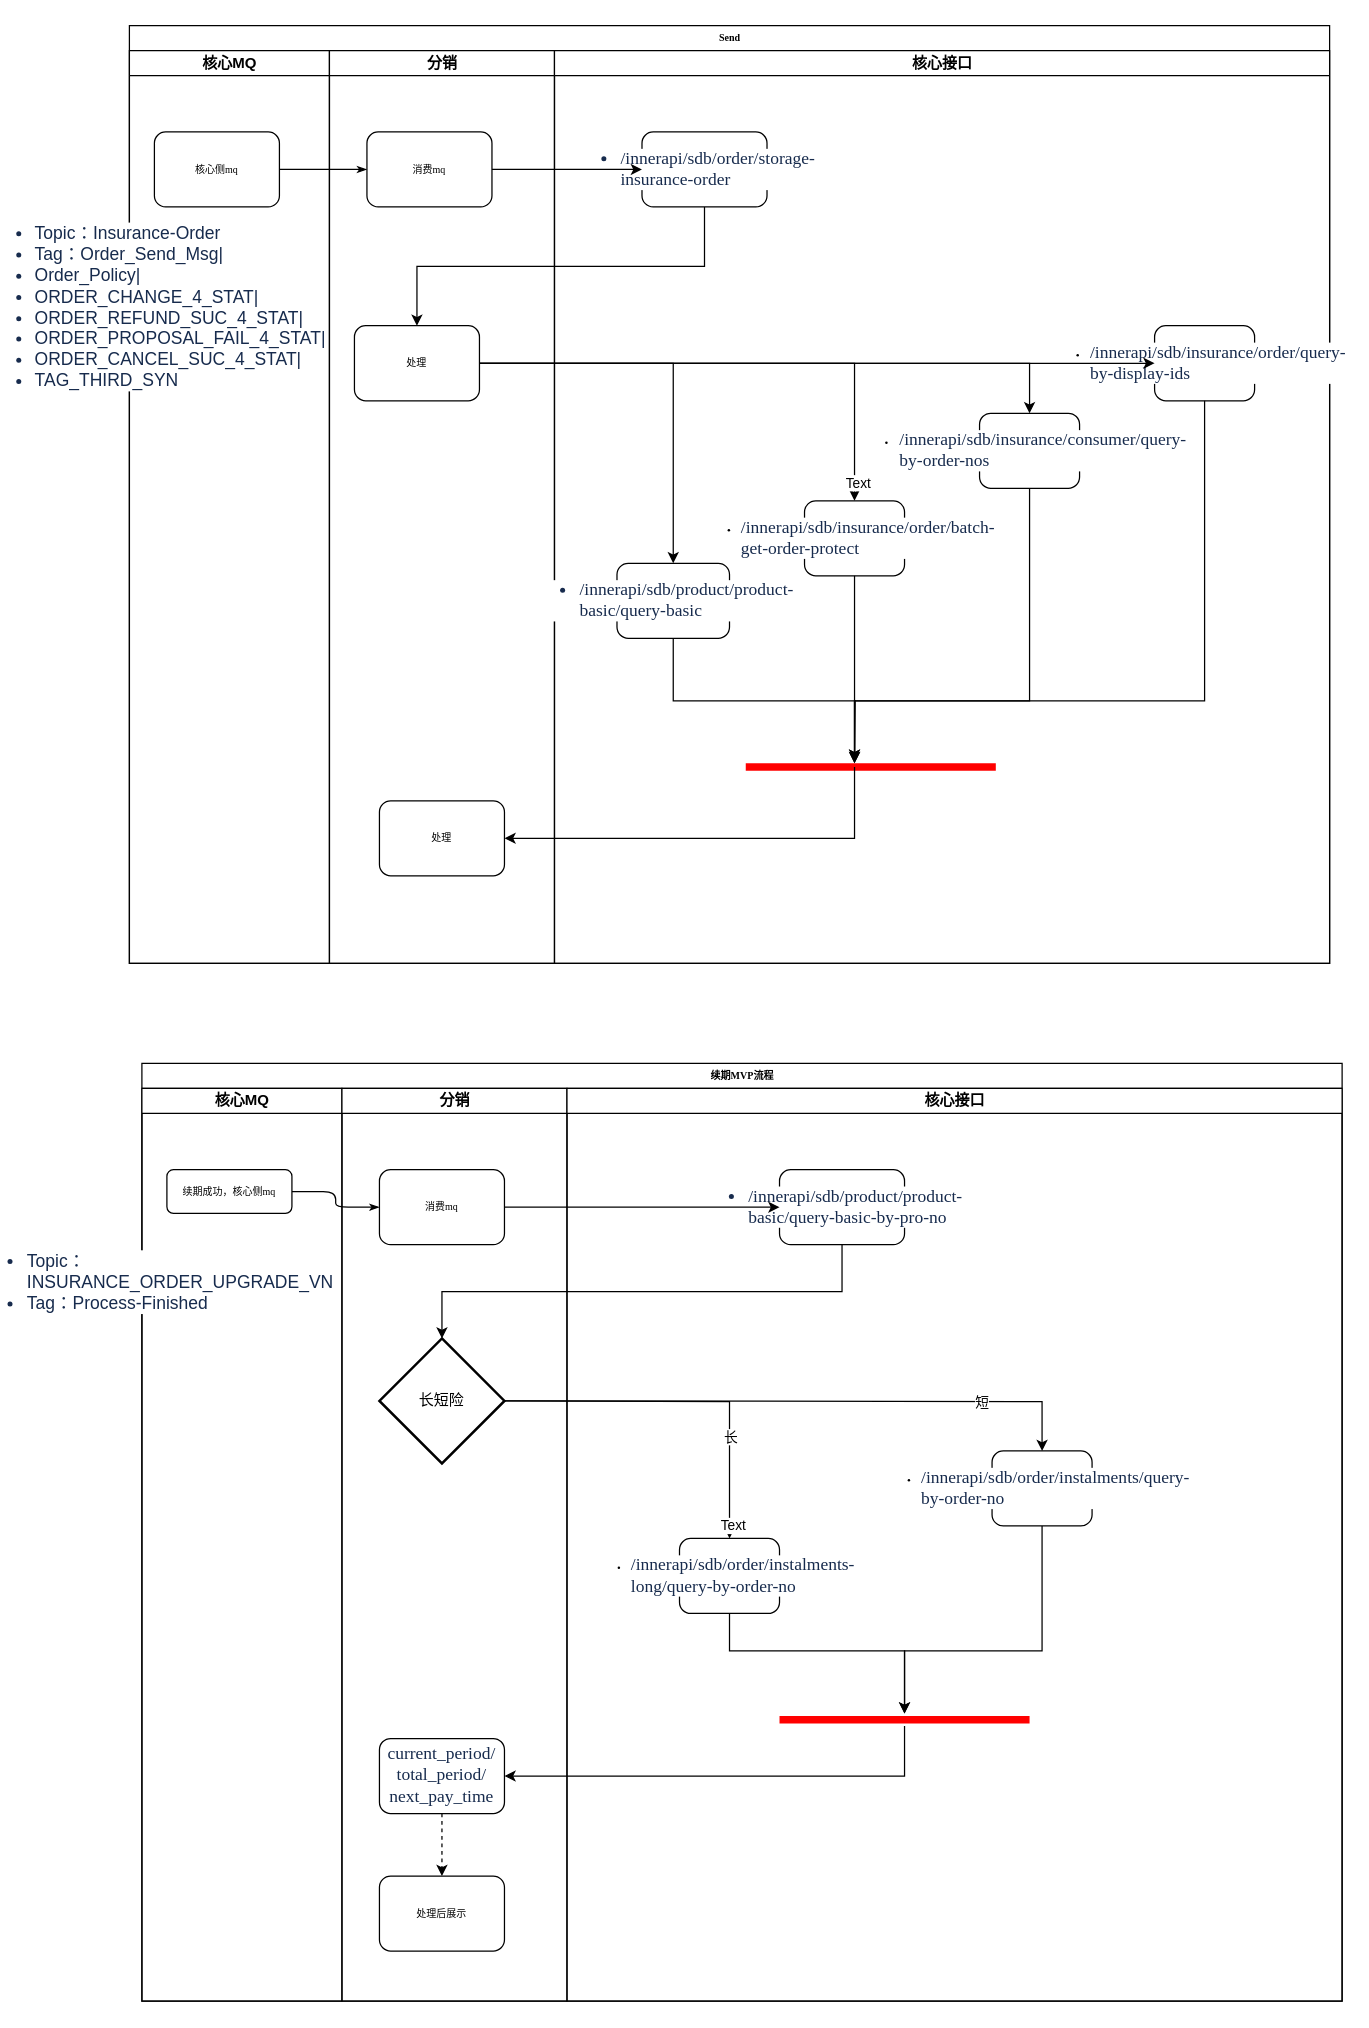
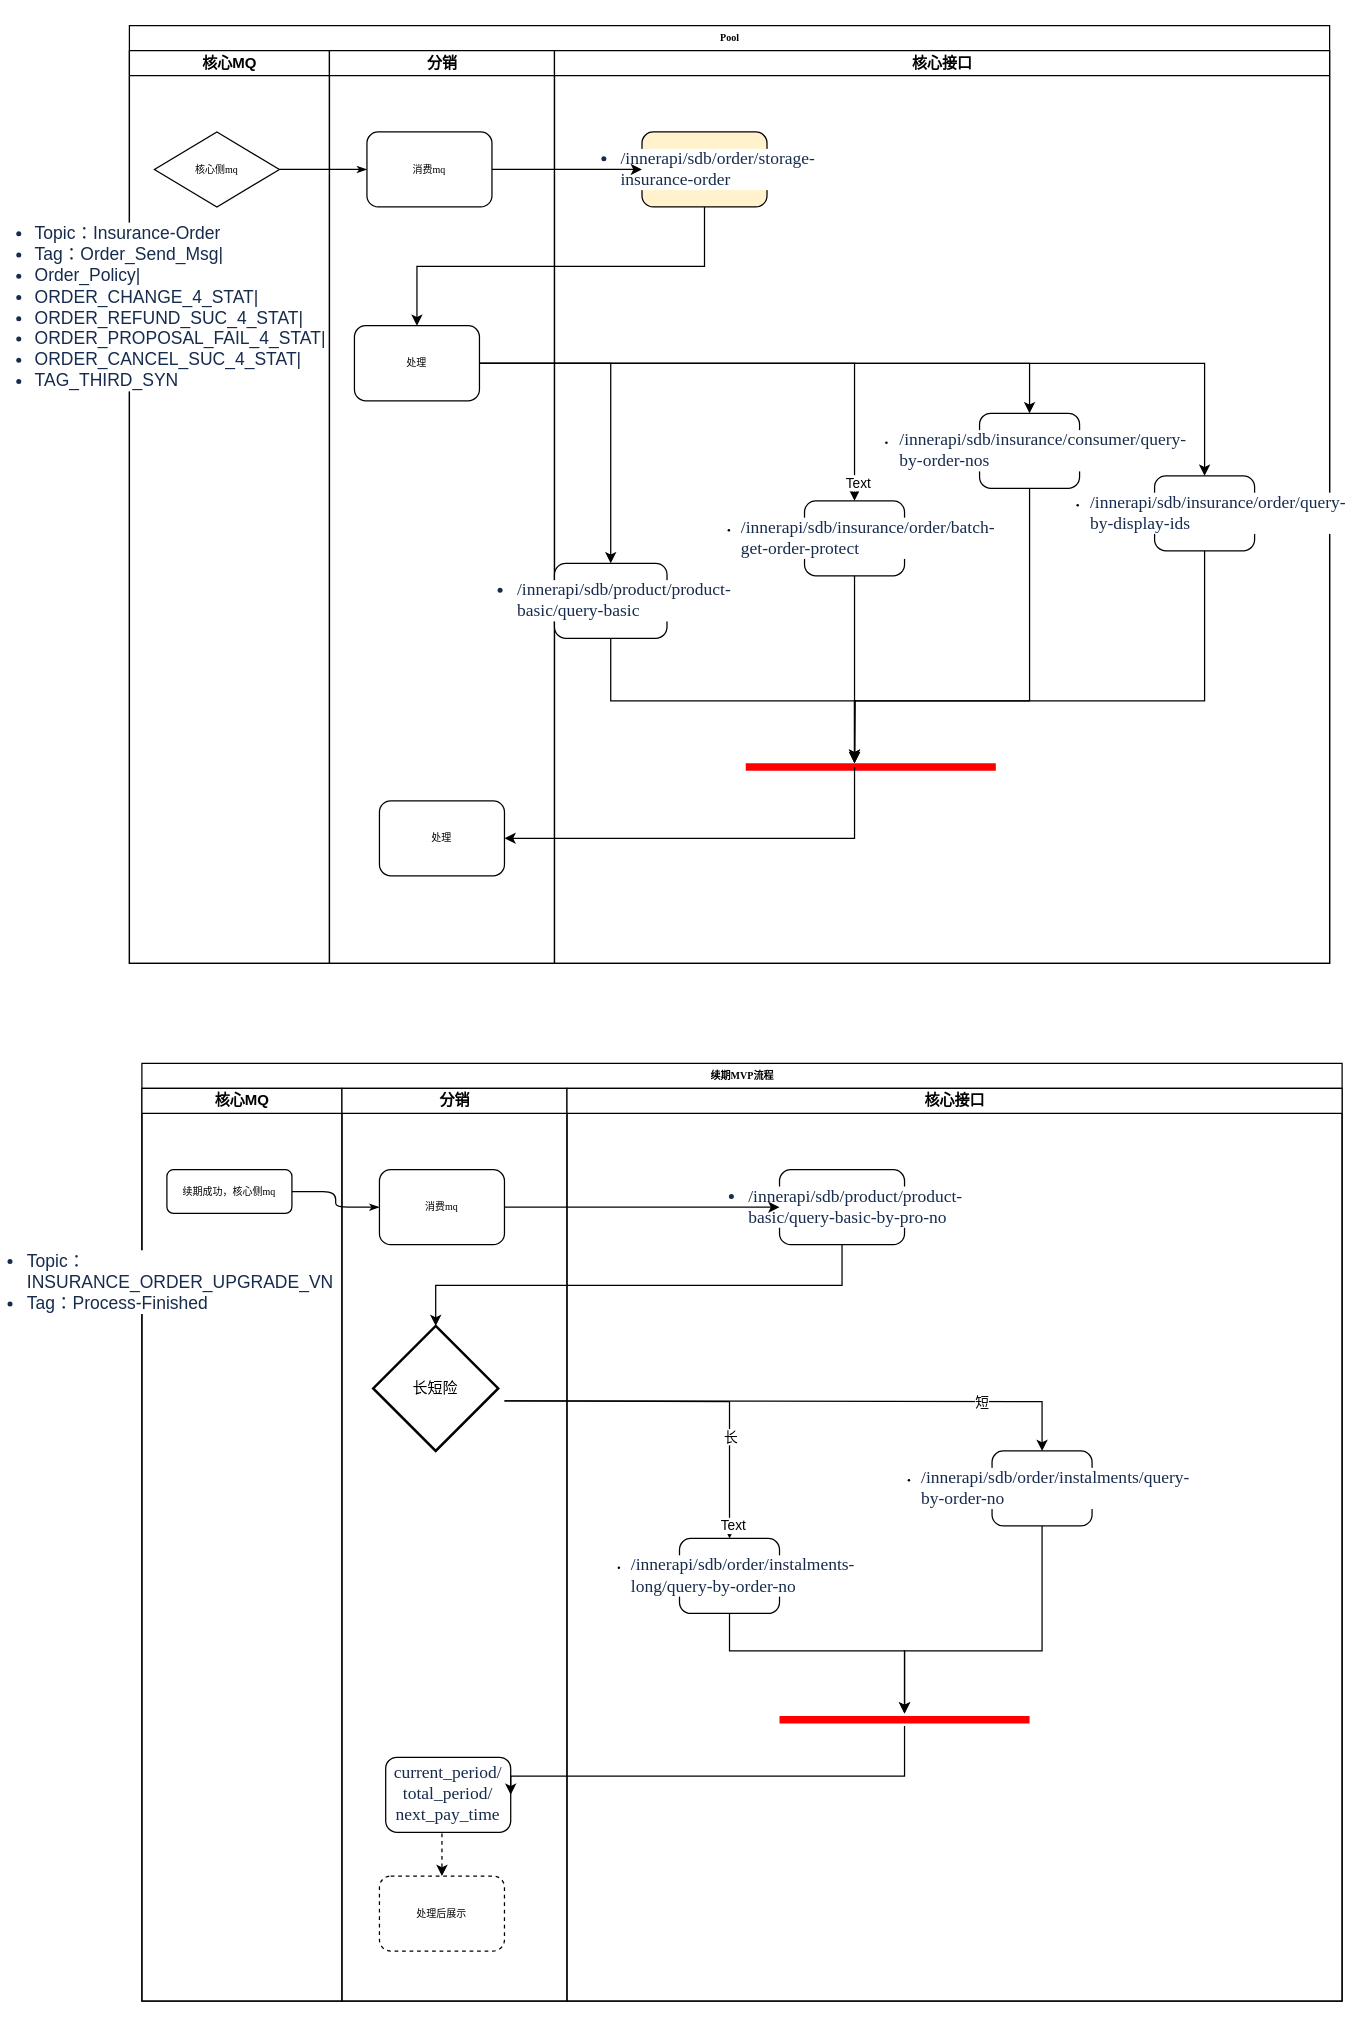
node "Send": label "Send" -> "Pool"
node "核心侧mq": shape rounded rectangle -> diamond
node "/innerapi/sdb/order/storage-insurance-order": fillcolor #ffffff -> #fff2cc
node "/innerapi/sdb/insurance/order/query-by-display-ids": moved (1204, 363) -> (1204, 513)
node "/innerapi/sdb/product/product-basic/query-basic": moved (673, 601) -> (611, 601)
node "长短险": moved (442, 1401) -> (436, 1388)
node "current_period/ total_period/ next_pay_time": moved (442, 1776) -> (448, 1794)
node "处理后展示": style solid -> dashed
